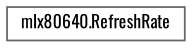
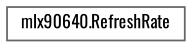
node "mlx80640.RefreshRate": label "mlx80640.RefreshRate" -> "mlx90640.RefreshRate"
